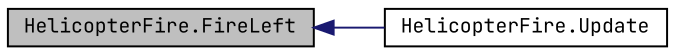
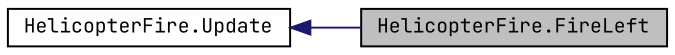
edge "HelicopterFire.Update" -> "HelicopterFire.FireLeft": reversed
